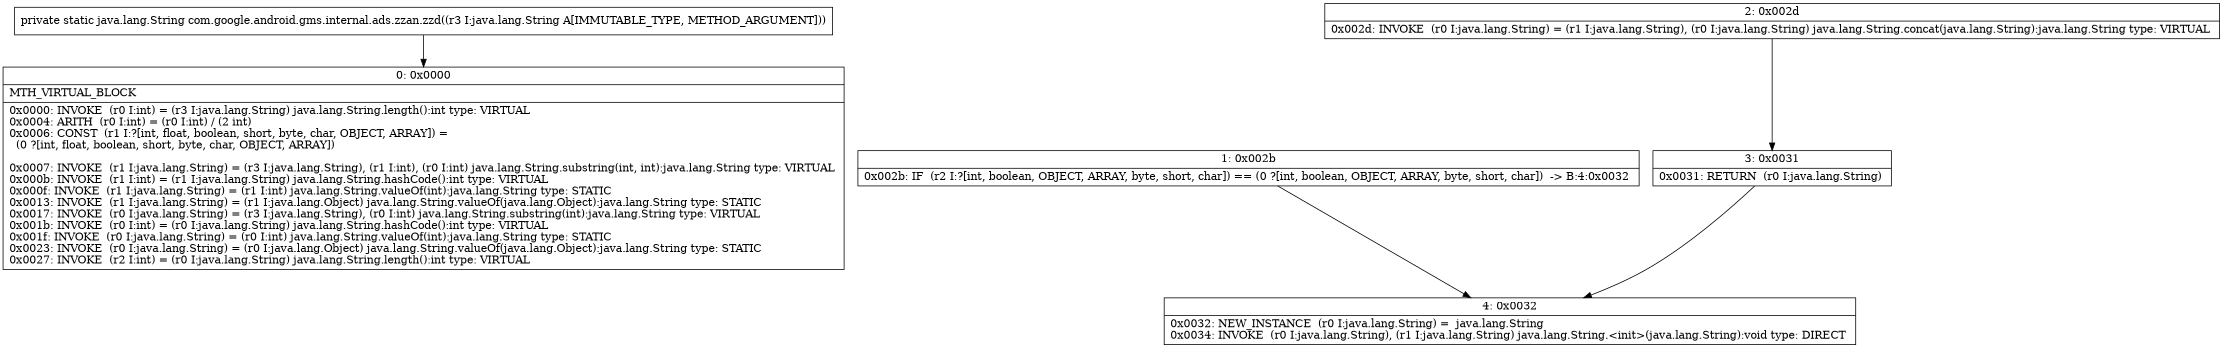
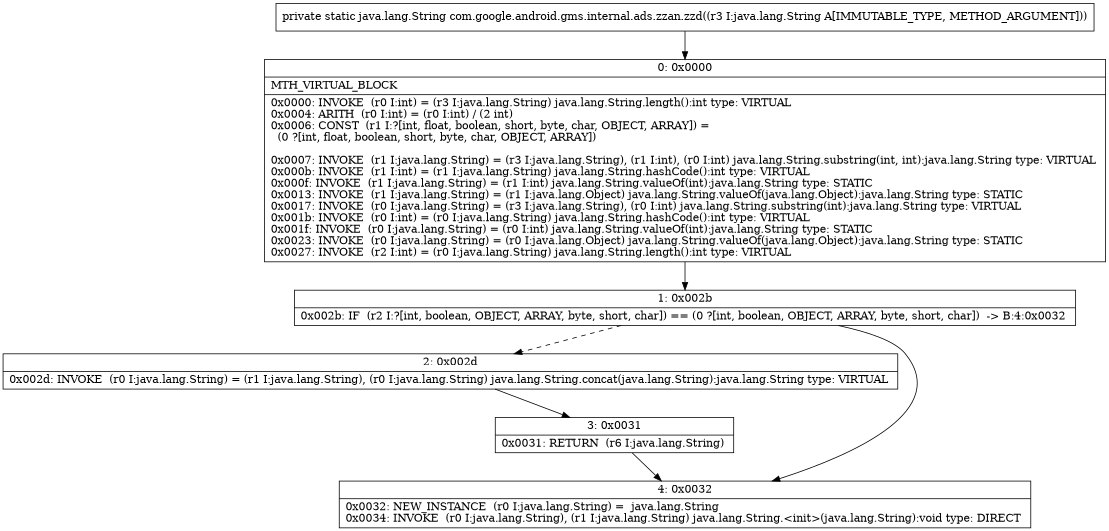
node "3: 0x0031": text "0x0031: RETURN  (r0 I:java.lang.String)" -> "0x0031: RETURN  (r6 I:java.lang.String)"
edge "0: 0x0000" -> "1: 0x002b": added
edge "1: 0x002b" -> "2: 0x002d": added
